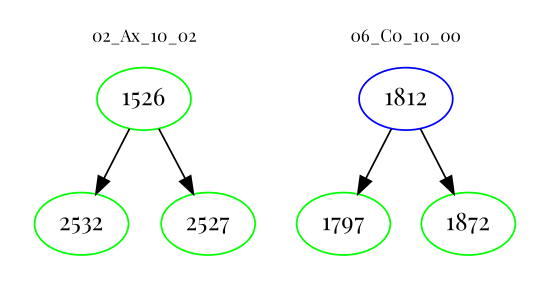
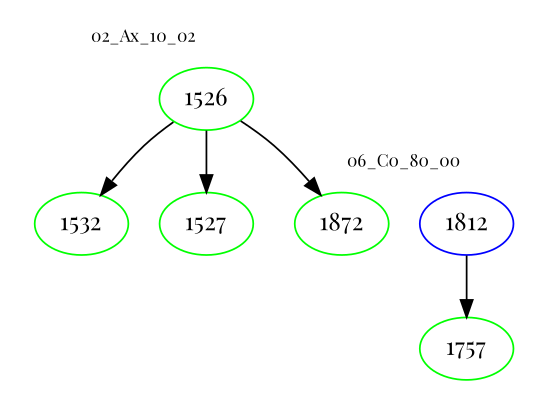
cluster "06_C0_10_00": label "06_C0_10_00" -> "06_C0_80_00"
edge "1812" -> "1872": now "1526" -> "1872"
node "2532": label "2532" -> "1532"
node "2527": label "2527" -> "1527"
node "1797": label "1797" -> "1757"
